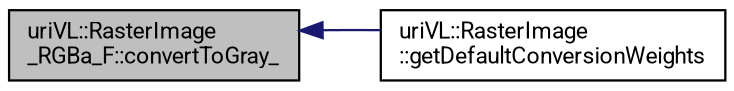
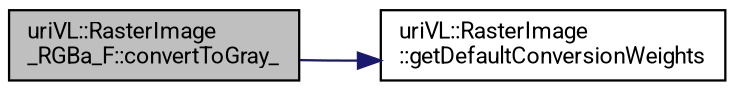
edge "uriVL::RasterImage ::getDefaultConversionWeights" -> "uriVL::RasterImage _RGBa_F::convertToGray_": reversed
